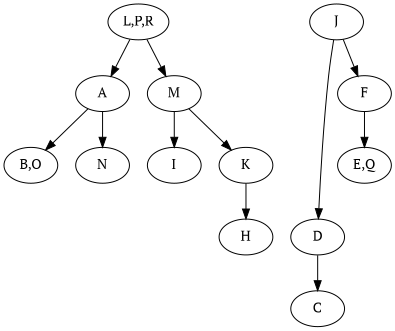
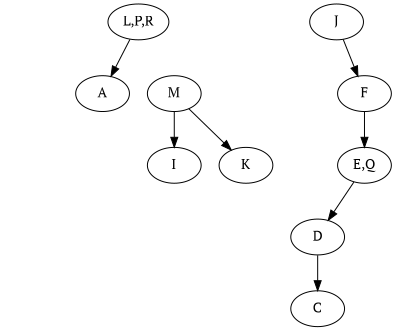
edge "L,P,R" -> "M": removed
edge "J" -> "D": now "E,Q" -> "D"
node "B,O": removed
node "N": removed
node "H": removed
